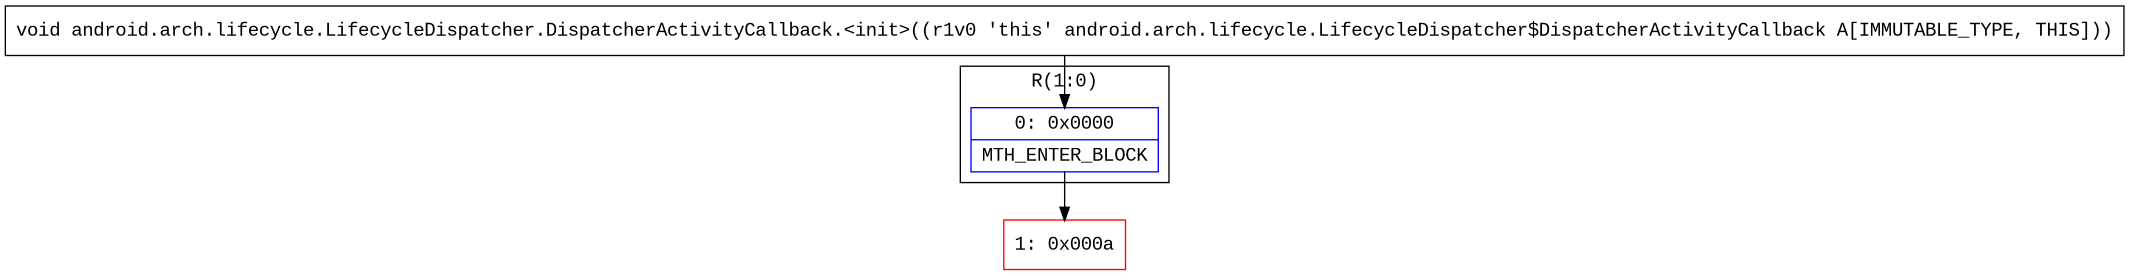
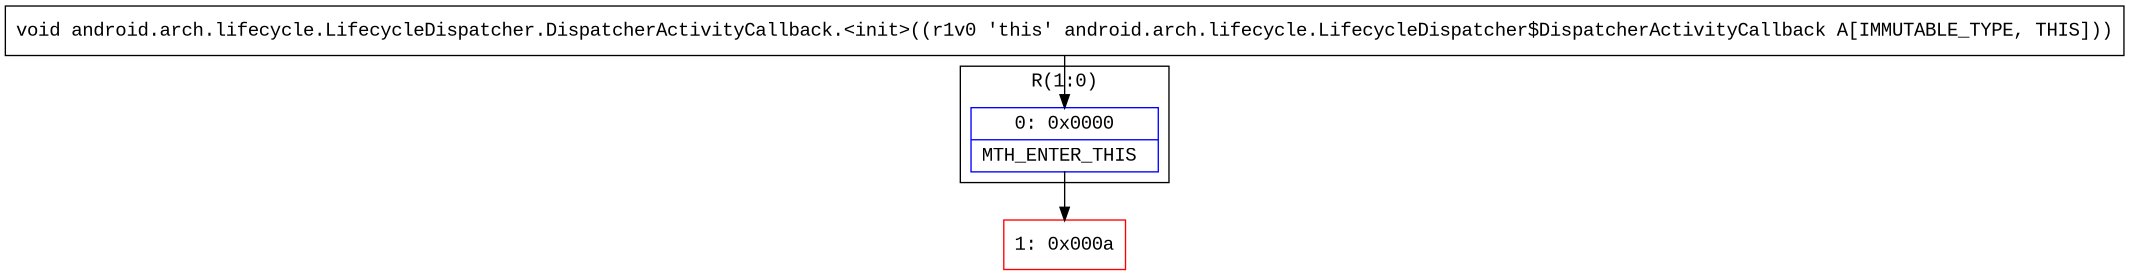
node "0: 0x0000": text "MTH_ENTER_BLOCK" -> "MTH_ENTER_THIS"
